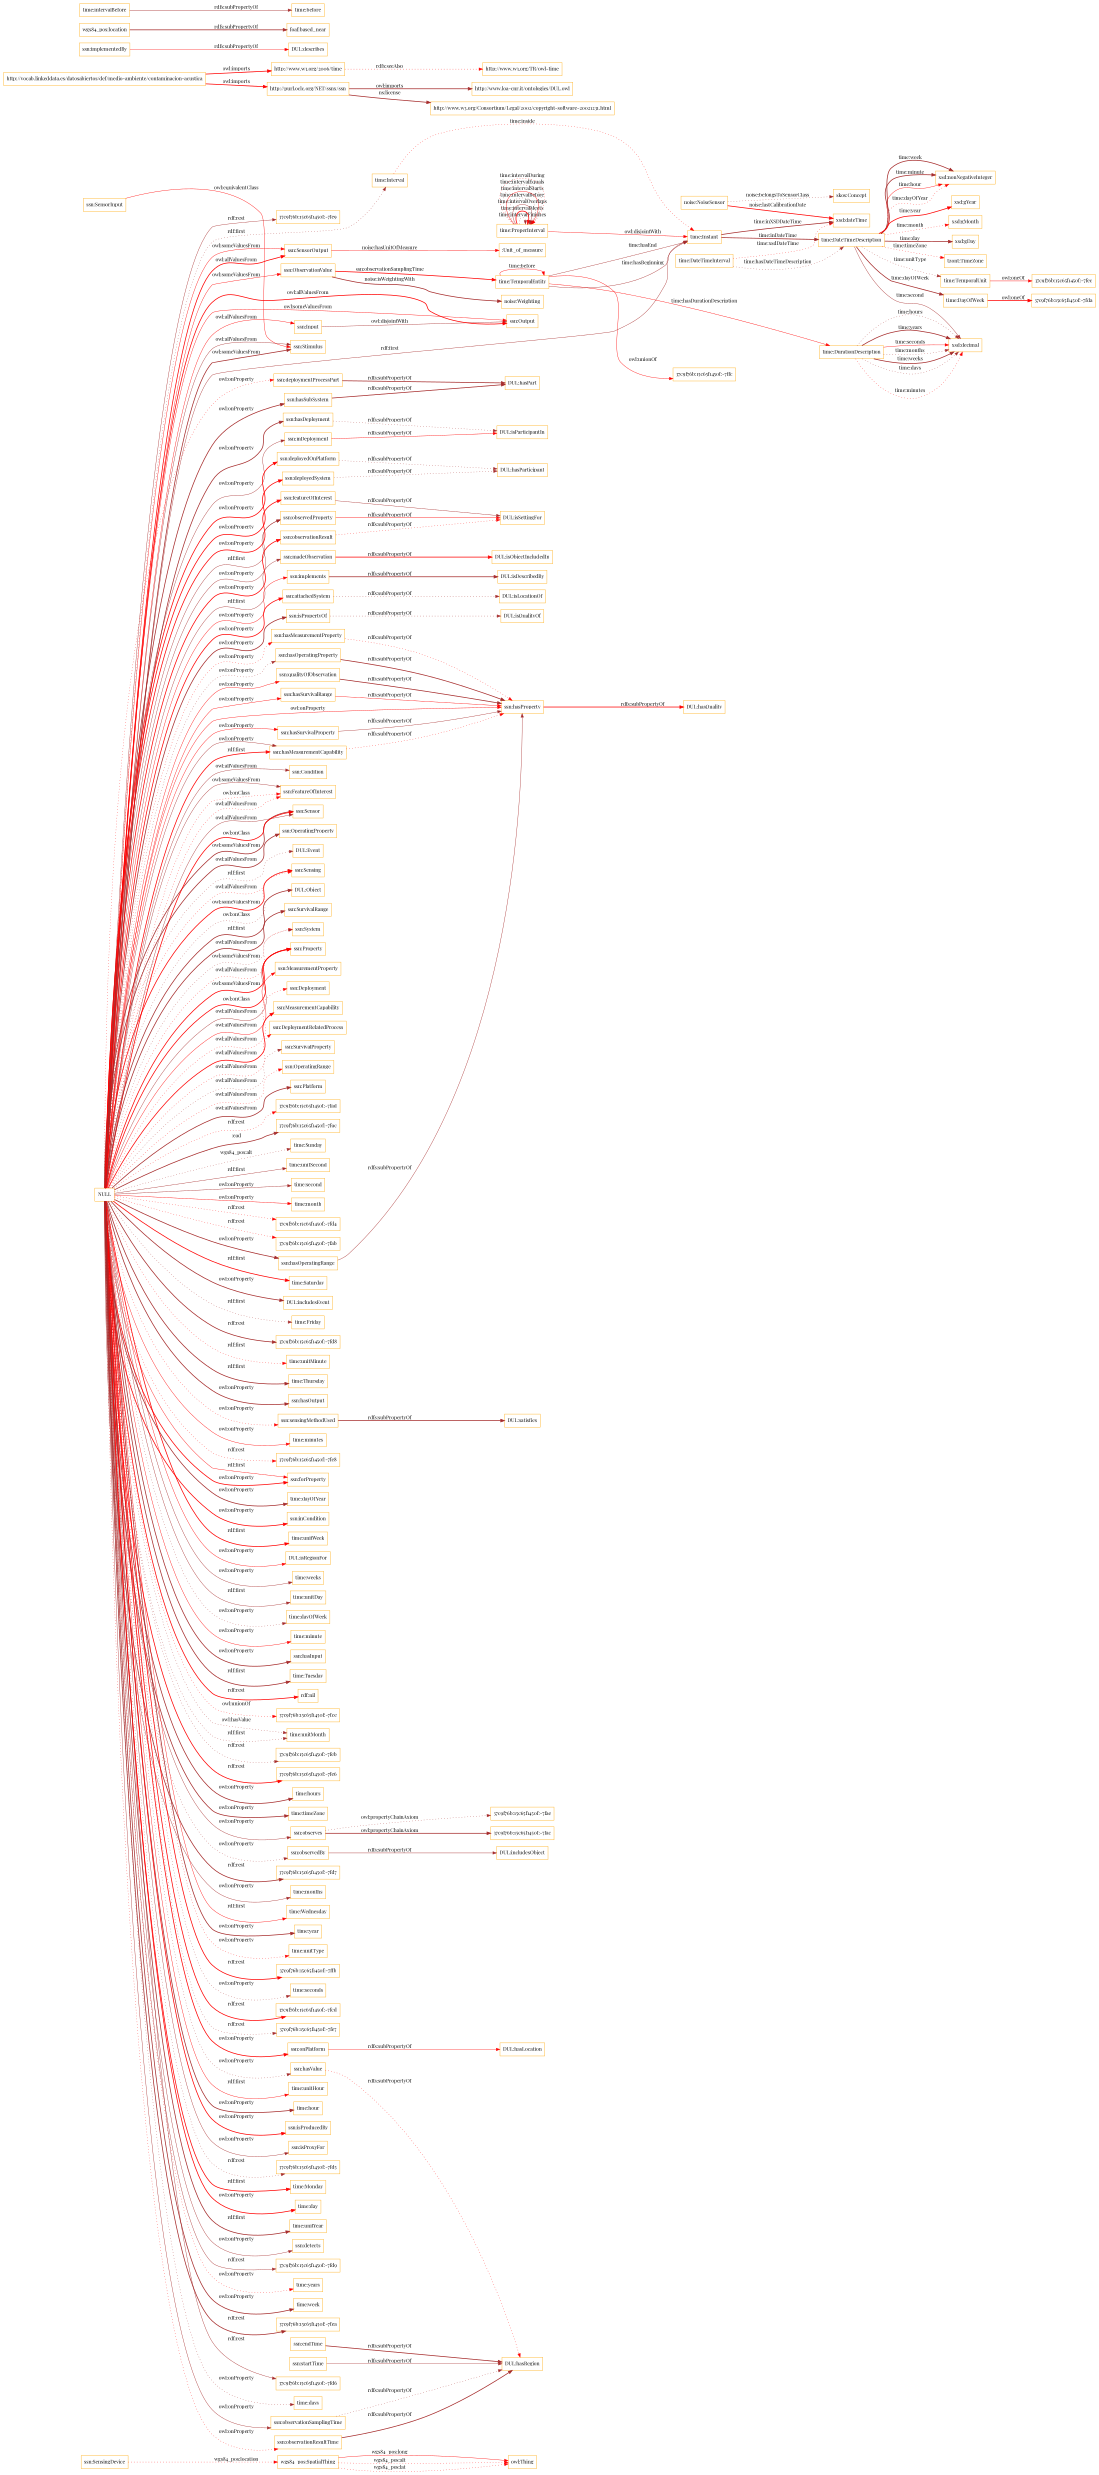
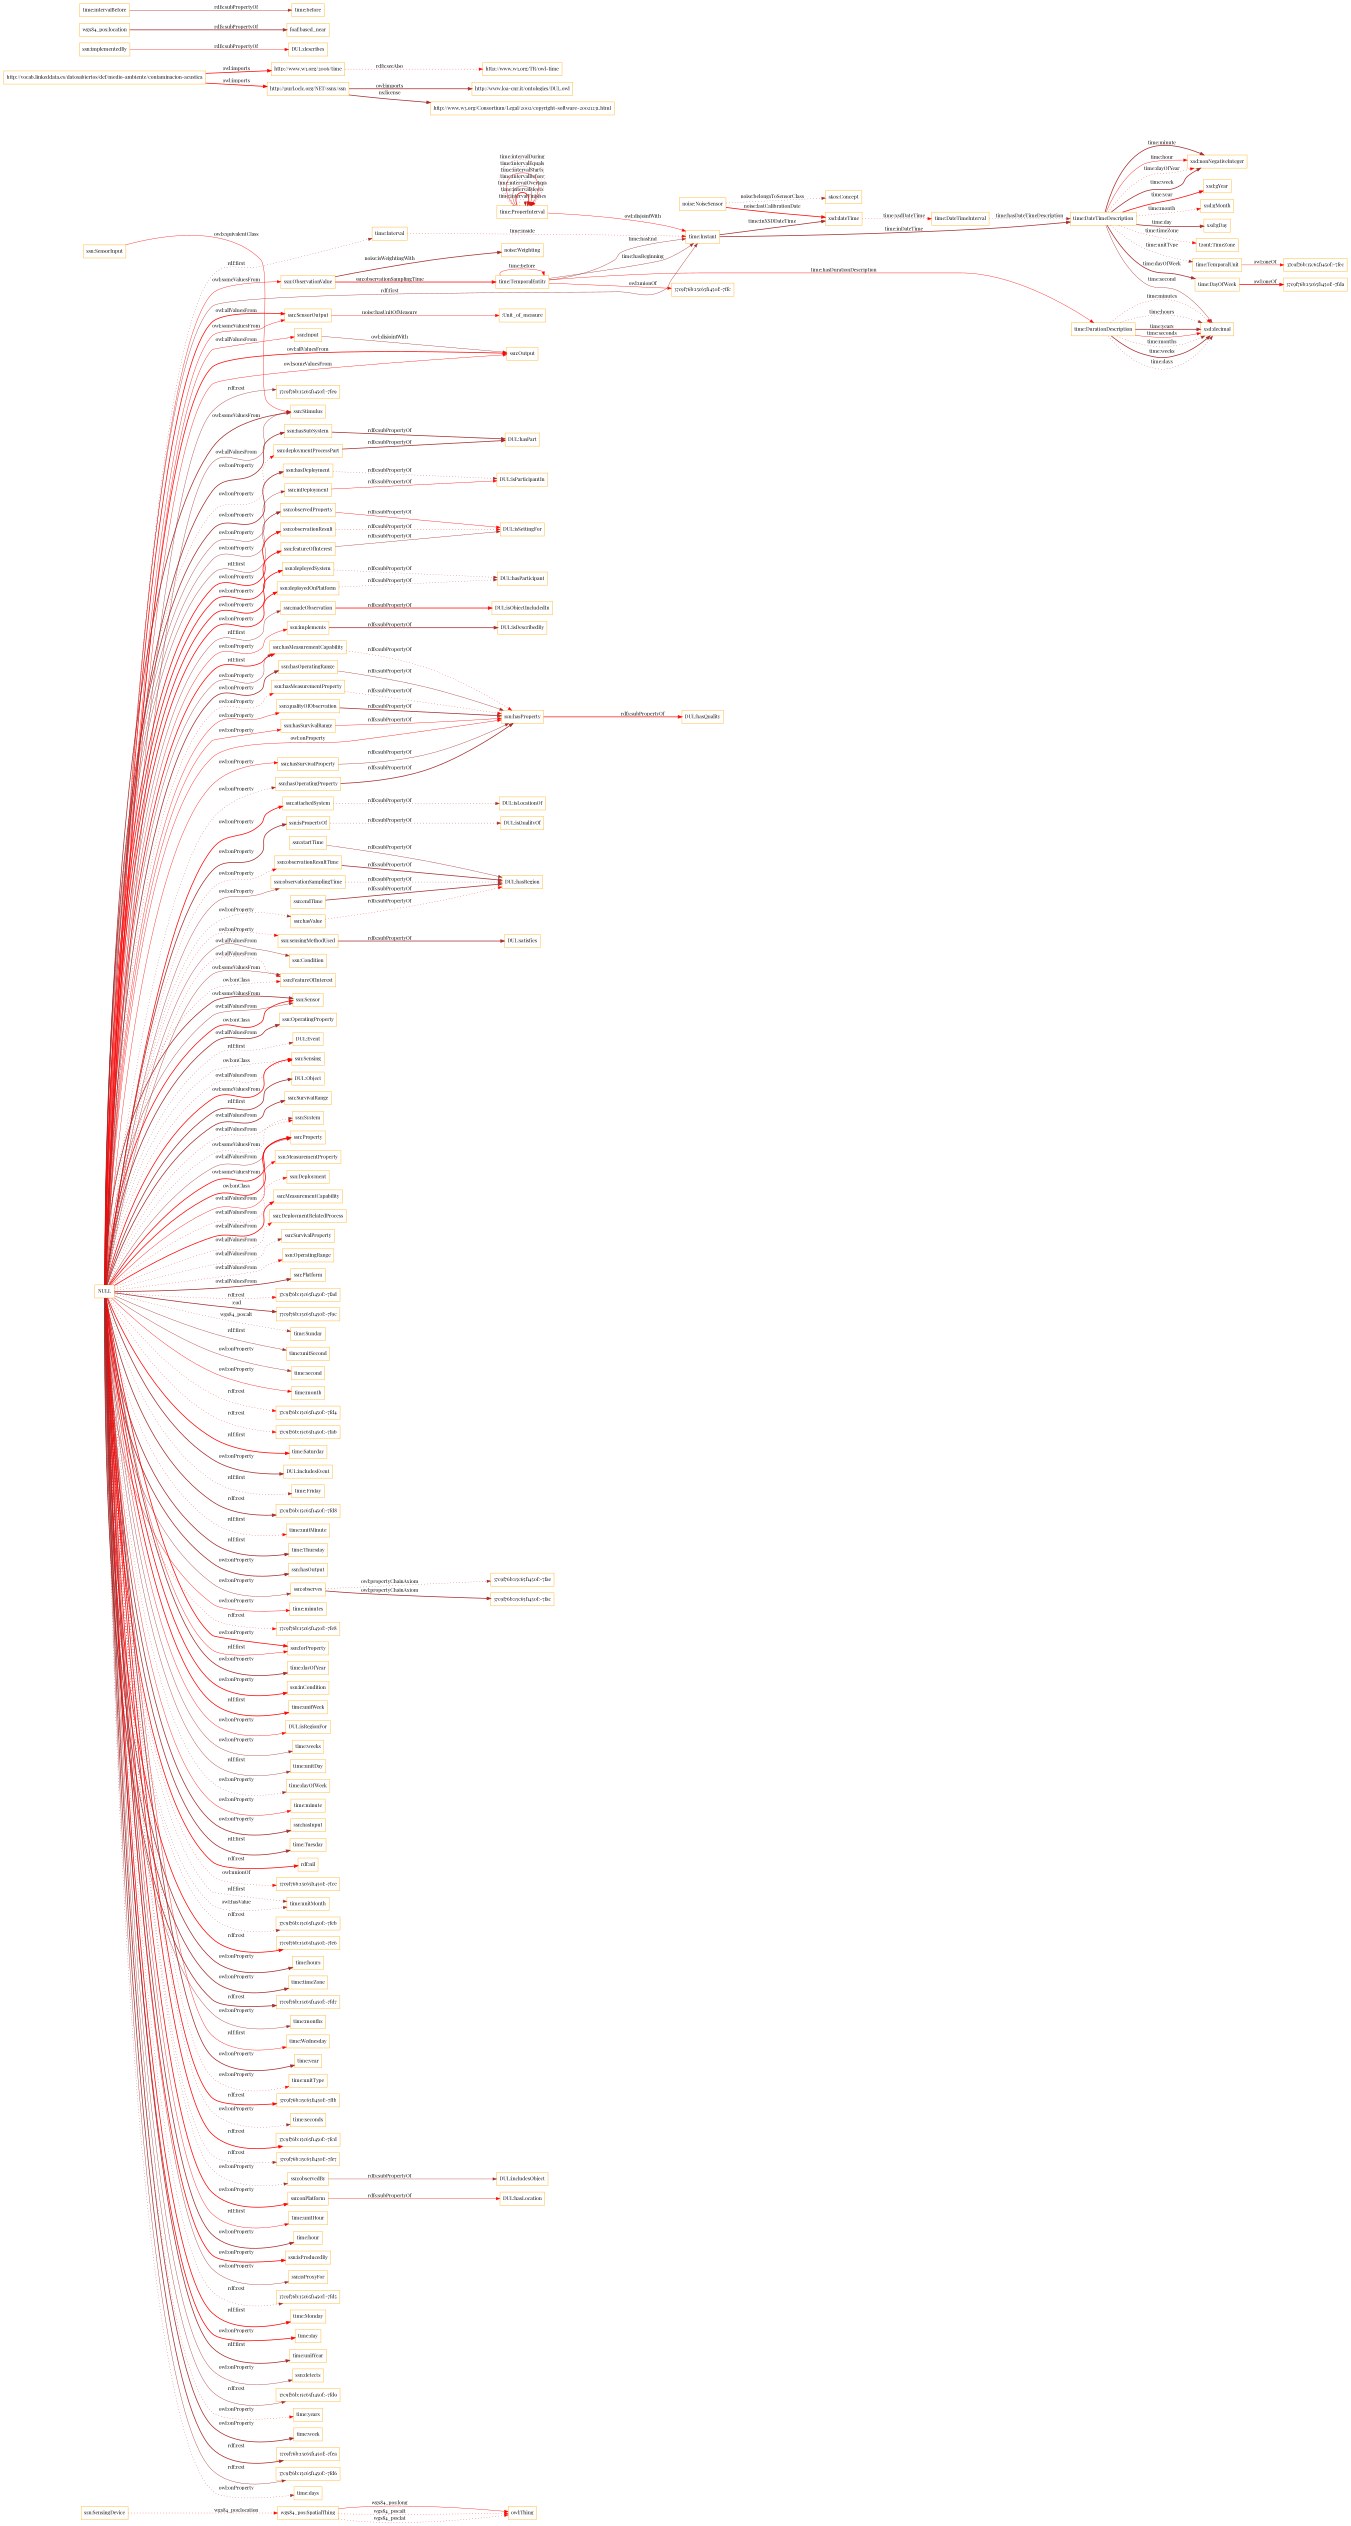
edge "time:DateTimeInterval" -> "xsd:dateTime": reversed
